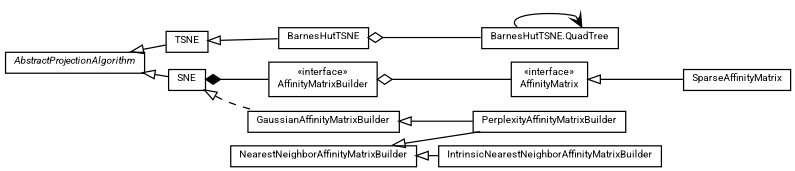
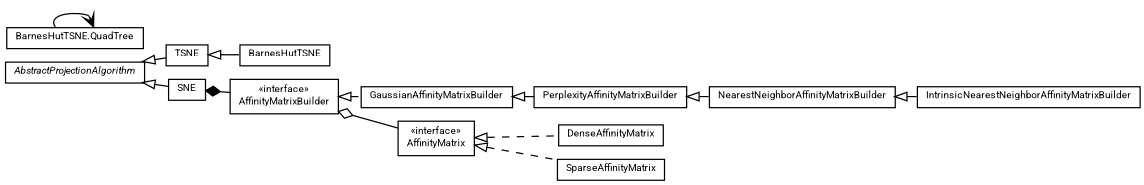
edge "BarnesHutTSNE.QuadTree" -> "BarnesHutTSNE": removed
edge "SparseAffinityMatrix" -> "AffinityMatrix": style solid -> dashed
edge "GaussianAffinityMatrixBuilder" -> "SNE": now "GaussianAffinityMatrixBuilder" -> "AffinityMatrixBuilder"
node "DenseAffinityMatrix": added
edge "PerplexityAffinityMatrixBuilder" -> "NearestNeighborAffinityMatrixBuilder": reversed
